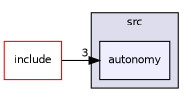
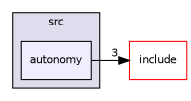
edge "include" -> "autonomy": reversed
